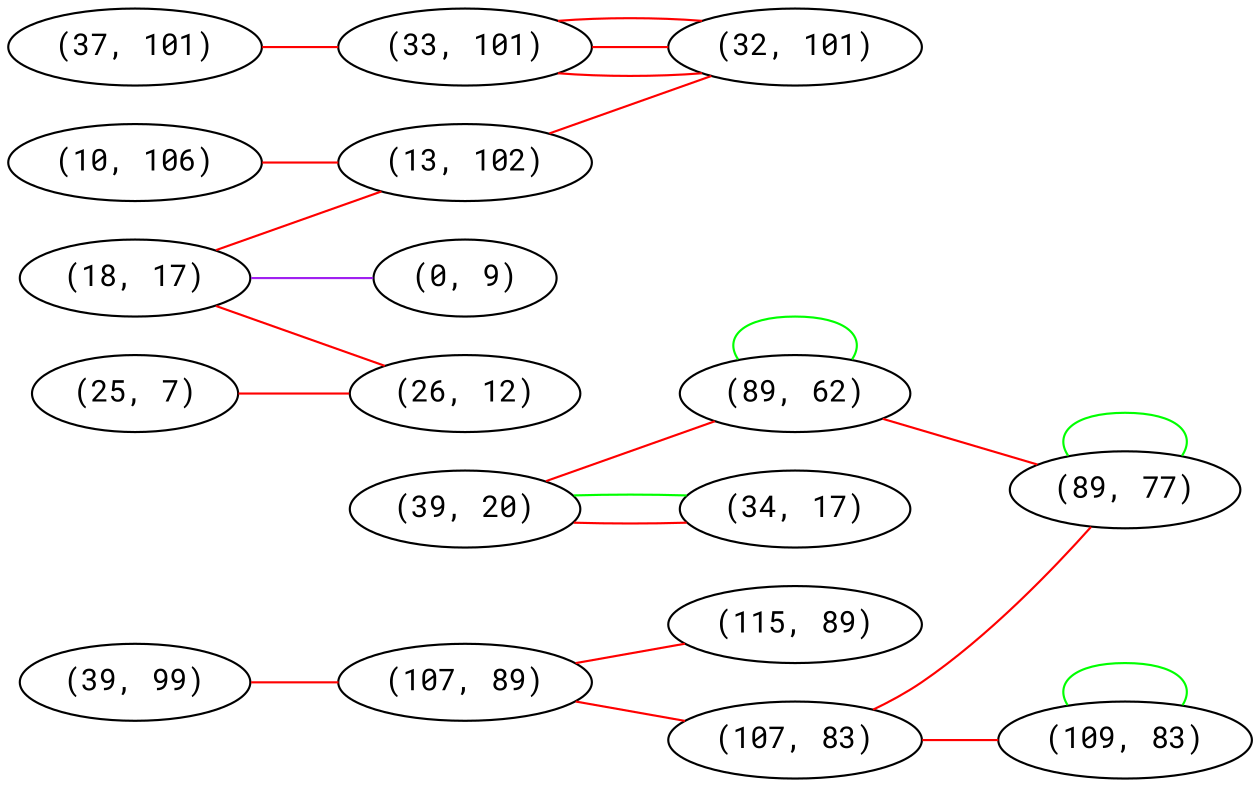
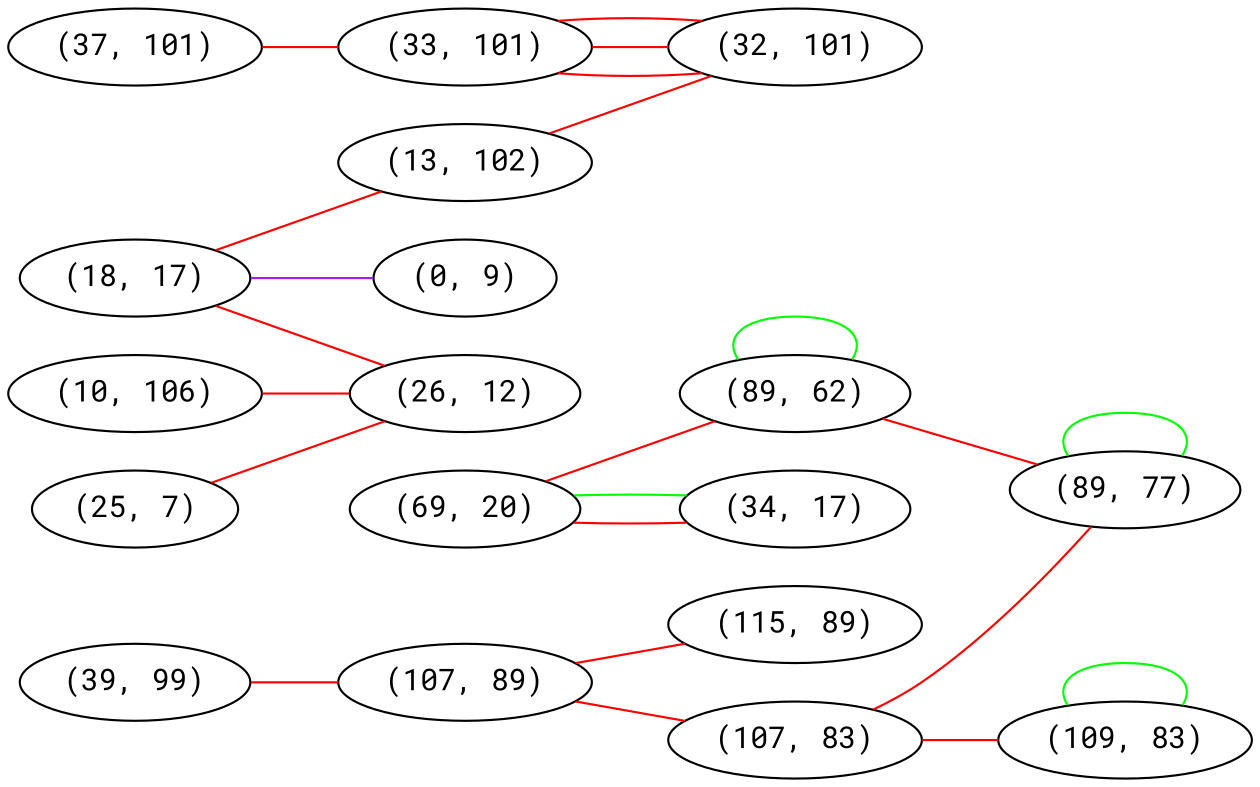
edge "(10, 106)" -- "(13, 102)": now "(10, 106)" -- "(26, 12)"
node "(39, 20)": label "(39, 20)" -> "(69, 20)"
